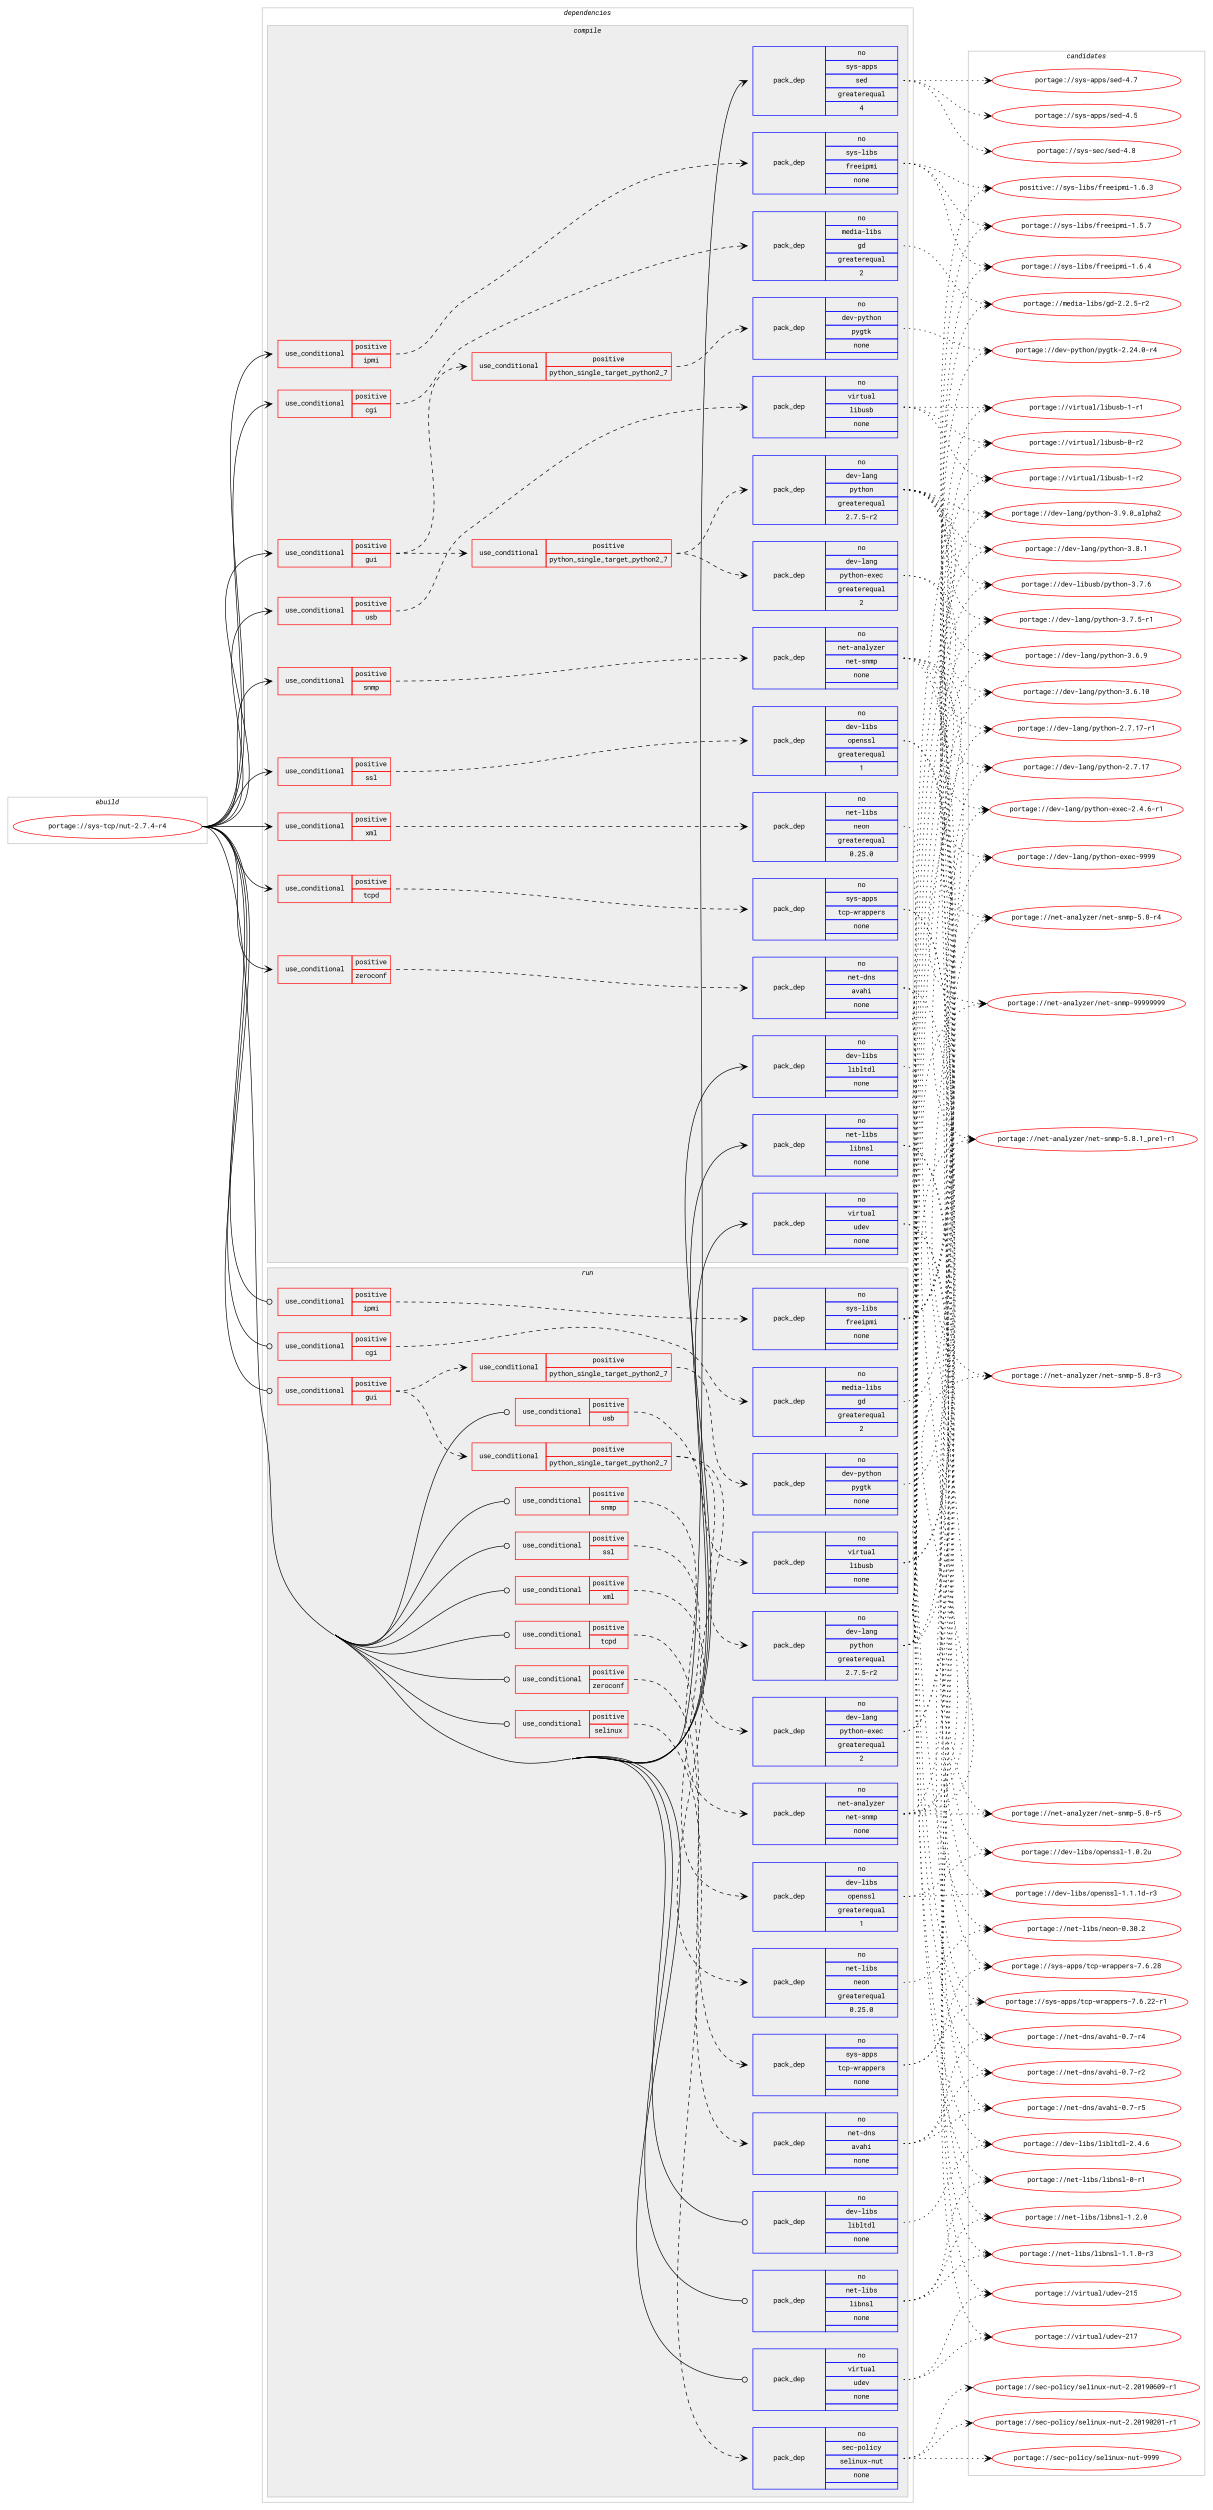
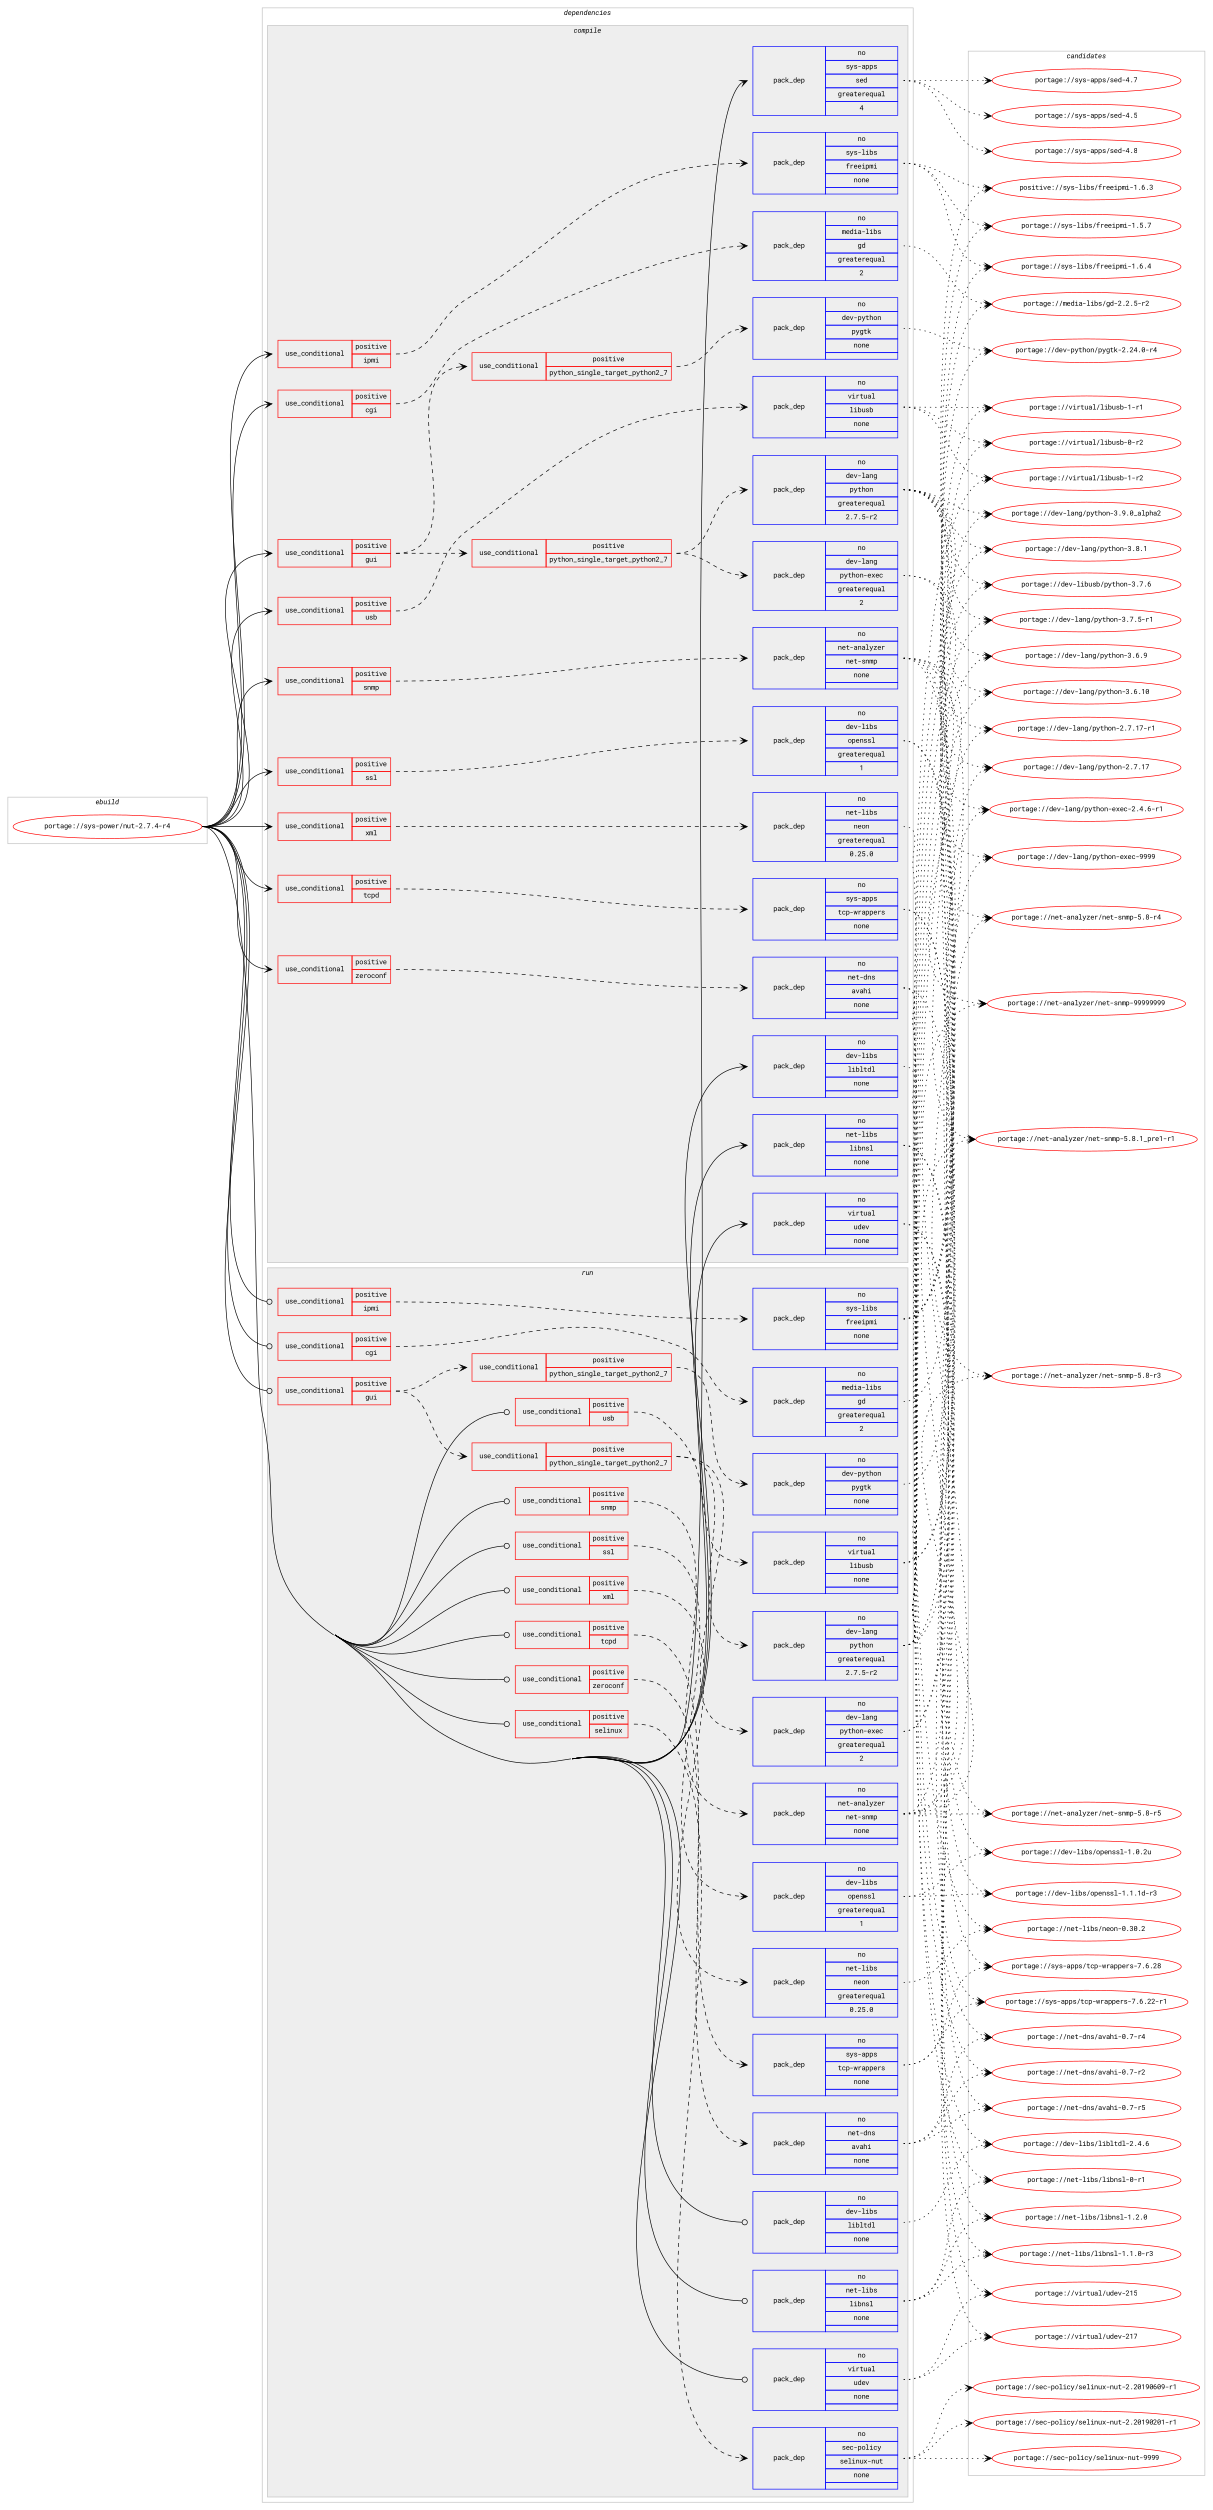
node "portage://sys-sec/sed-4.8": label "portage://sys-sec/sed-4.8" -> "portage://sys-apps/sed-4.8"
node "portage://sys-tcp/nut-2.7.4-r4": label "portage://sys-tcp/nut-2.7.4-r4" -> "portage://sys-power/nut-2.7.4-r4"
